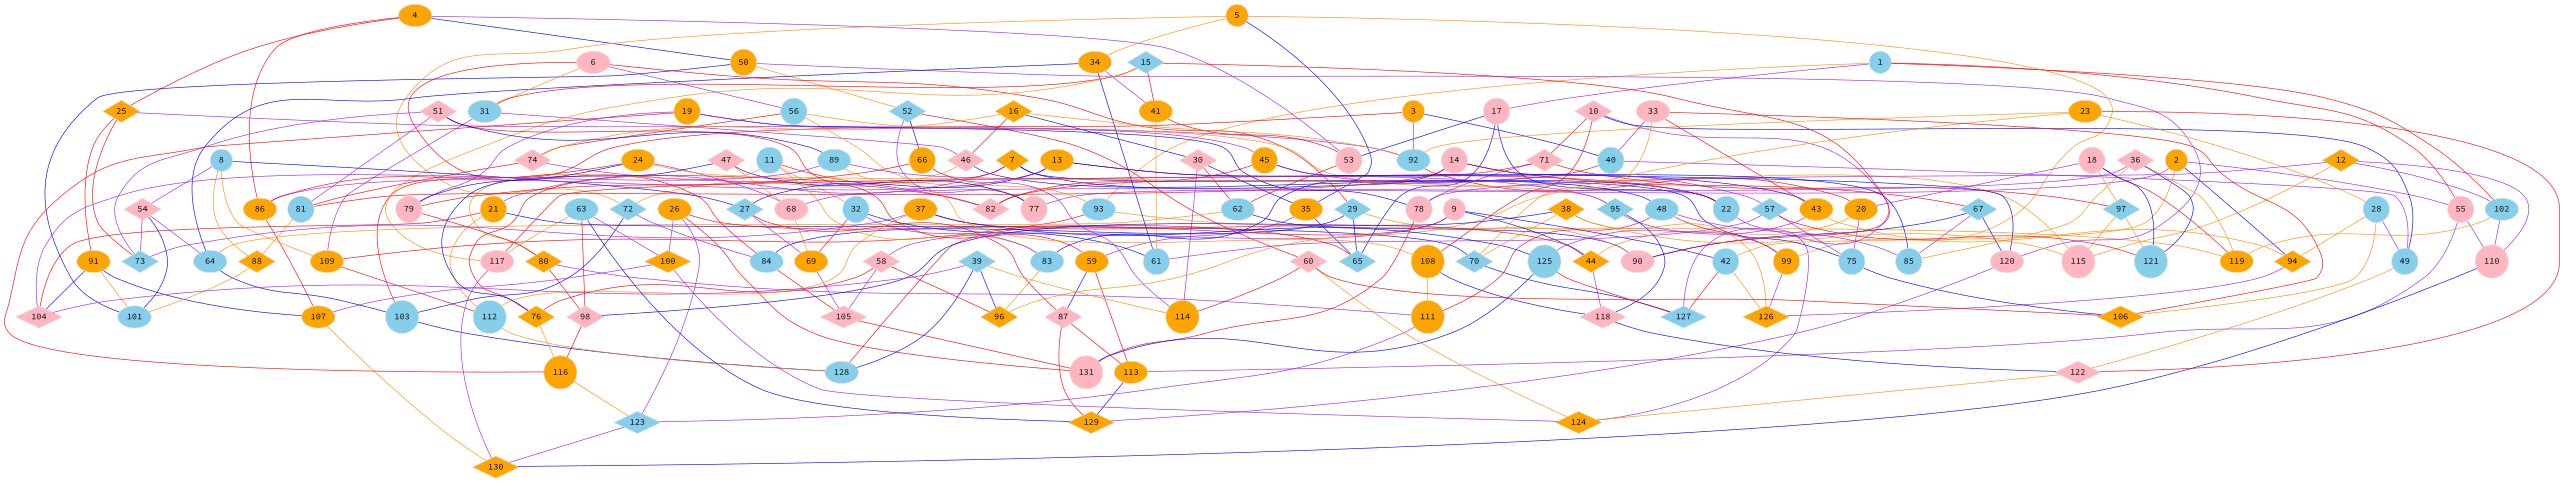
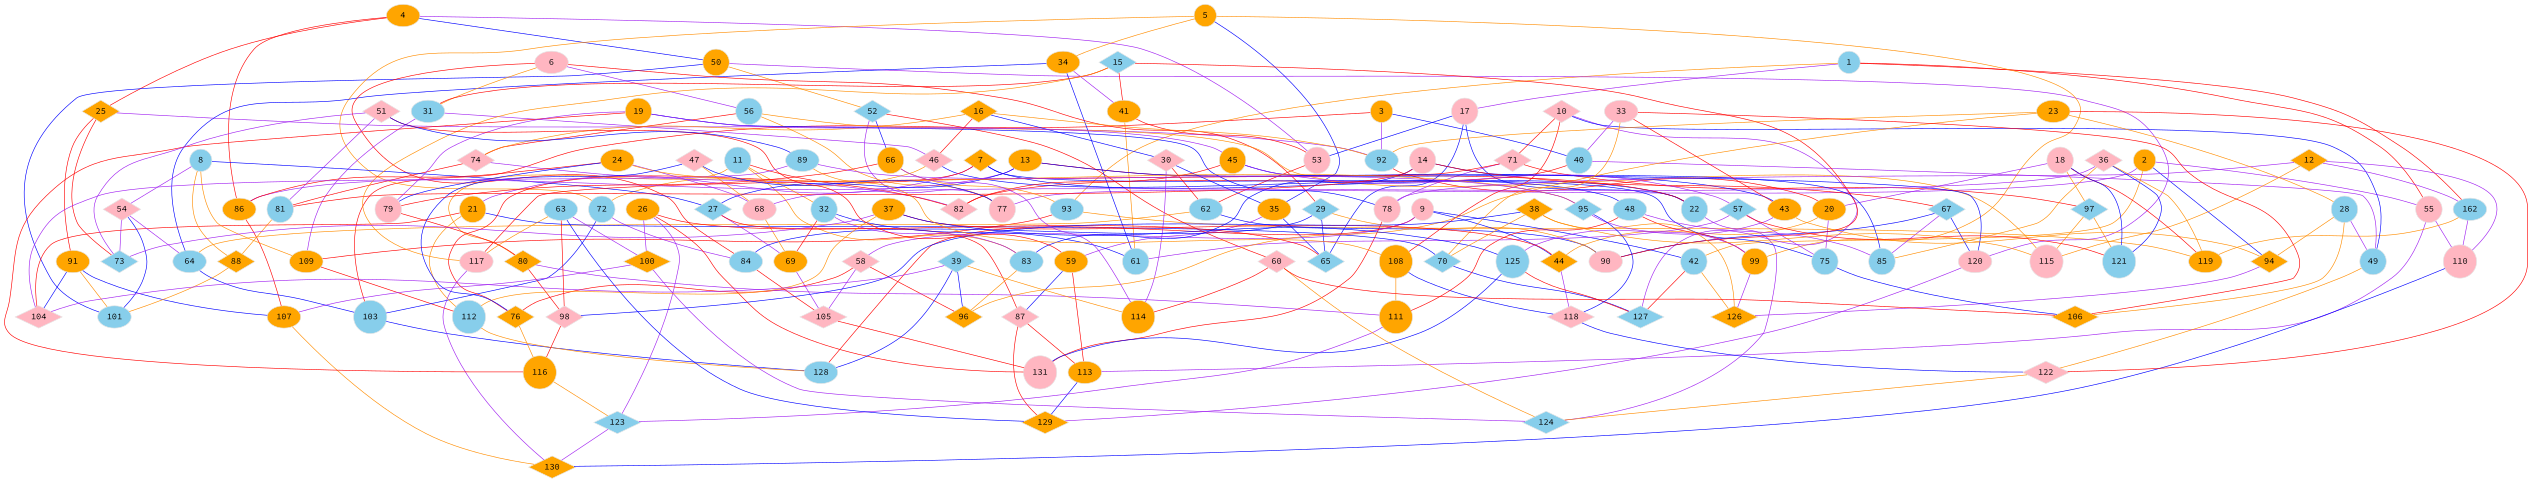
node "72": shape diamond -> circle
node "102": label "102" -> "162"
node "124": fillcolor orange -> skyblue
